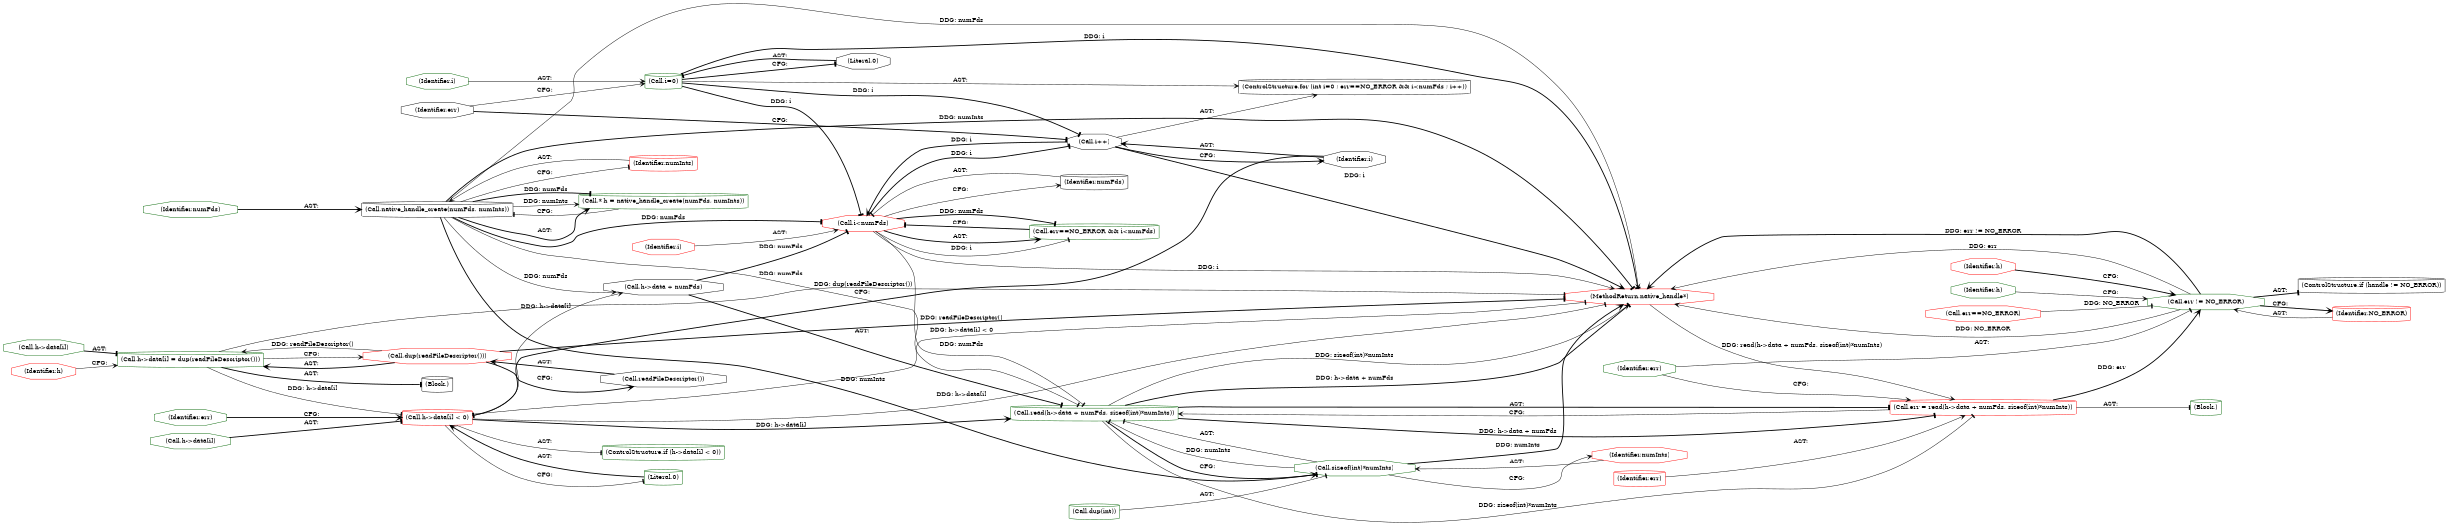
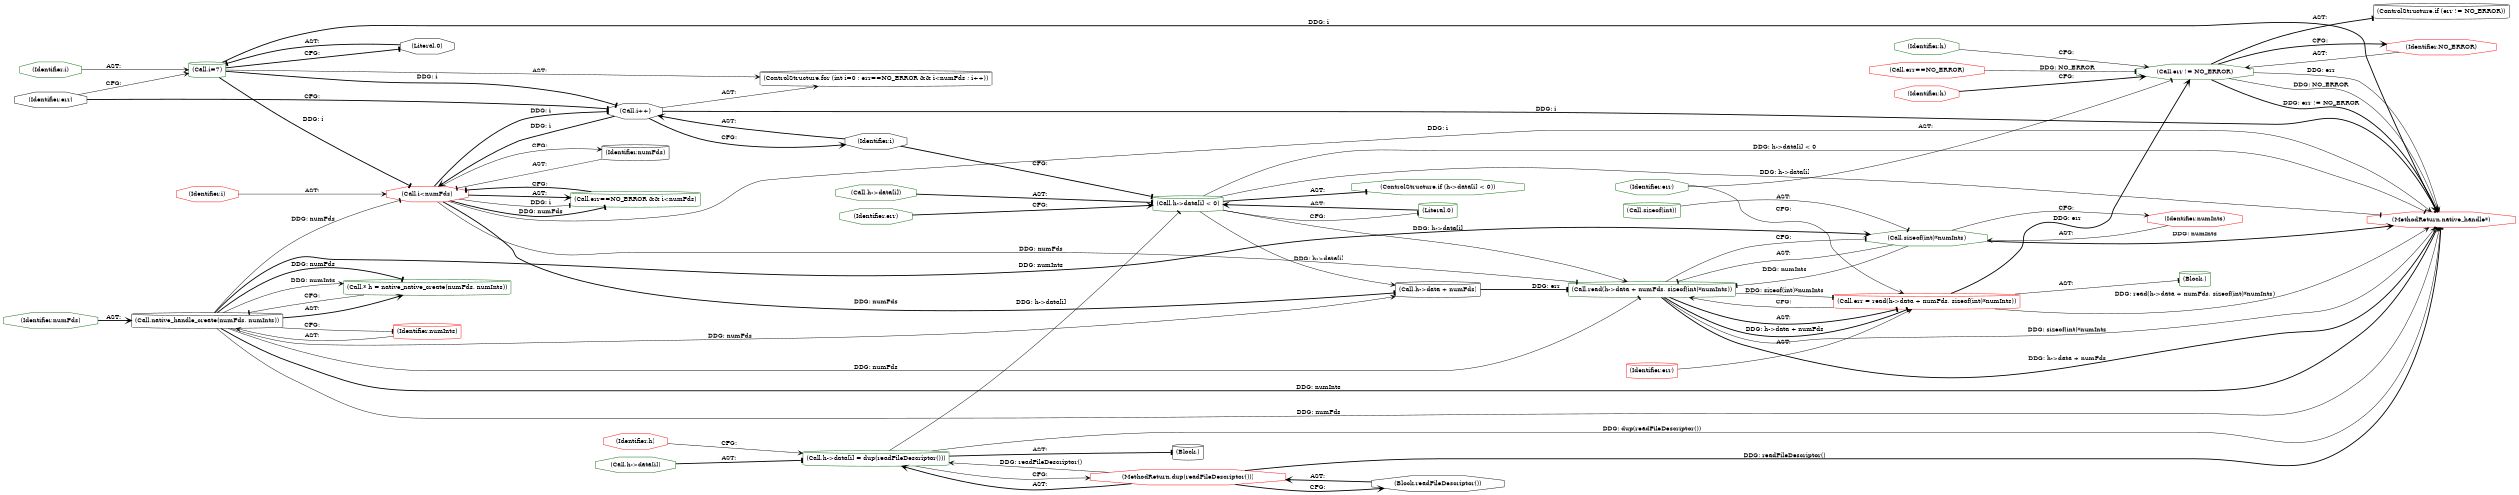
node "(Call,i=0)": label "(Call,i=0)" -> "(Call,i=7)"
node "(Call,* h = native_handle_create(numFds, numInts))": label "(Call,* h = native_handle_create(numFds, numInts))" -> "(Call,* h = native_native_create(numFds, numInts))"
edge "(Call,native_handle_create(numFds, numInts))" -> "(Call,i<numFds)": style bold -> solid
edge "(Call,h->data + numFds)" -> "(Call,i<numFds)": reversed
node "(ControlStructure,if (handle != NO_ERROR))": label "(ControlStructure,if (handle != NO_ERROR))" -> "(ControlStructure,if (err != NO_ERROR))"
node "(Call,h->data + numFds)": shape octagon -> cylinder
node "(Identifier,NO_ERROR)": shape cylinder -> octagon
edge "(Call,h->data + numFds)" -> "(Call,read(h->data + numFds, sizeof(int)*numInts))": label "AST: " -> "DDG: err"
node "(Call,dup(readFileDescriptor()))": label "(Call,dup(readFileDescriptor()))" -> "(MethodReturn,dup(readFileDescriptor()))"
edge "(MethodReturn,native_handle*)" -> "(Call,err = read(h->data + numFds, sizeof(int)*numInts))": reversed
node "(Call,readFileDescriptor())": label "(Call,readFileDescriptor())" -> "(Block,readFileDescriptor())"
node "(Call,h->data[i] < 0)": color red -> darkgreen
edge "(Call,h->data[i] < 0)" -> "(Call,read(h->data + numFds, sizeof(int)*numInts))": style bold -> solid
edge "(Call,h->data[i] < 0)" -> "(ControlStructure,if (h->data[i] < 0))": style solid -> bold
node "(ControlStructure,if (h->data[i] < 0))": shape cylinder -> octagon
edge "(Call,read(h->data + numFds, sizeof(int)*numInts))" -> "(Call,sizeof(int)*numInts)": style bold -> solid
node "(Call,dup(int))": label "(Call,dup(int))" -> "(Call,sizeof(int))"
